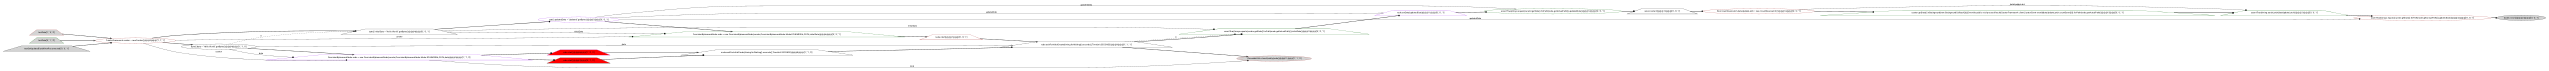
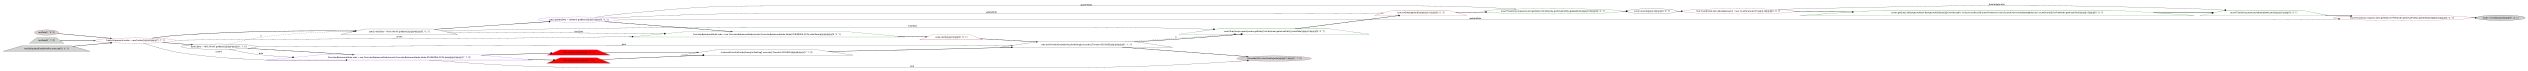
node "server.restart()@@@13@@@['0', '0', '1']": shape trapezium -> ellipse
node "node.setData(updatedData)@@@11@@@['0', '0', '1']": color purple -> brown
node "testData['1', '0', '0']": shape trapezium -> ellipse
